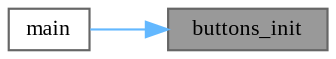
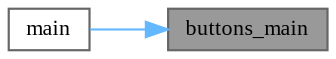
node "buttons_init": label "buttons_init" -> "buttons_main"
